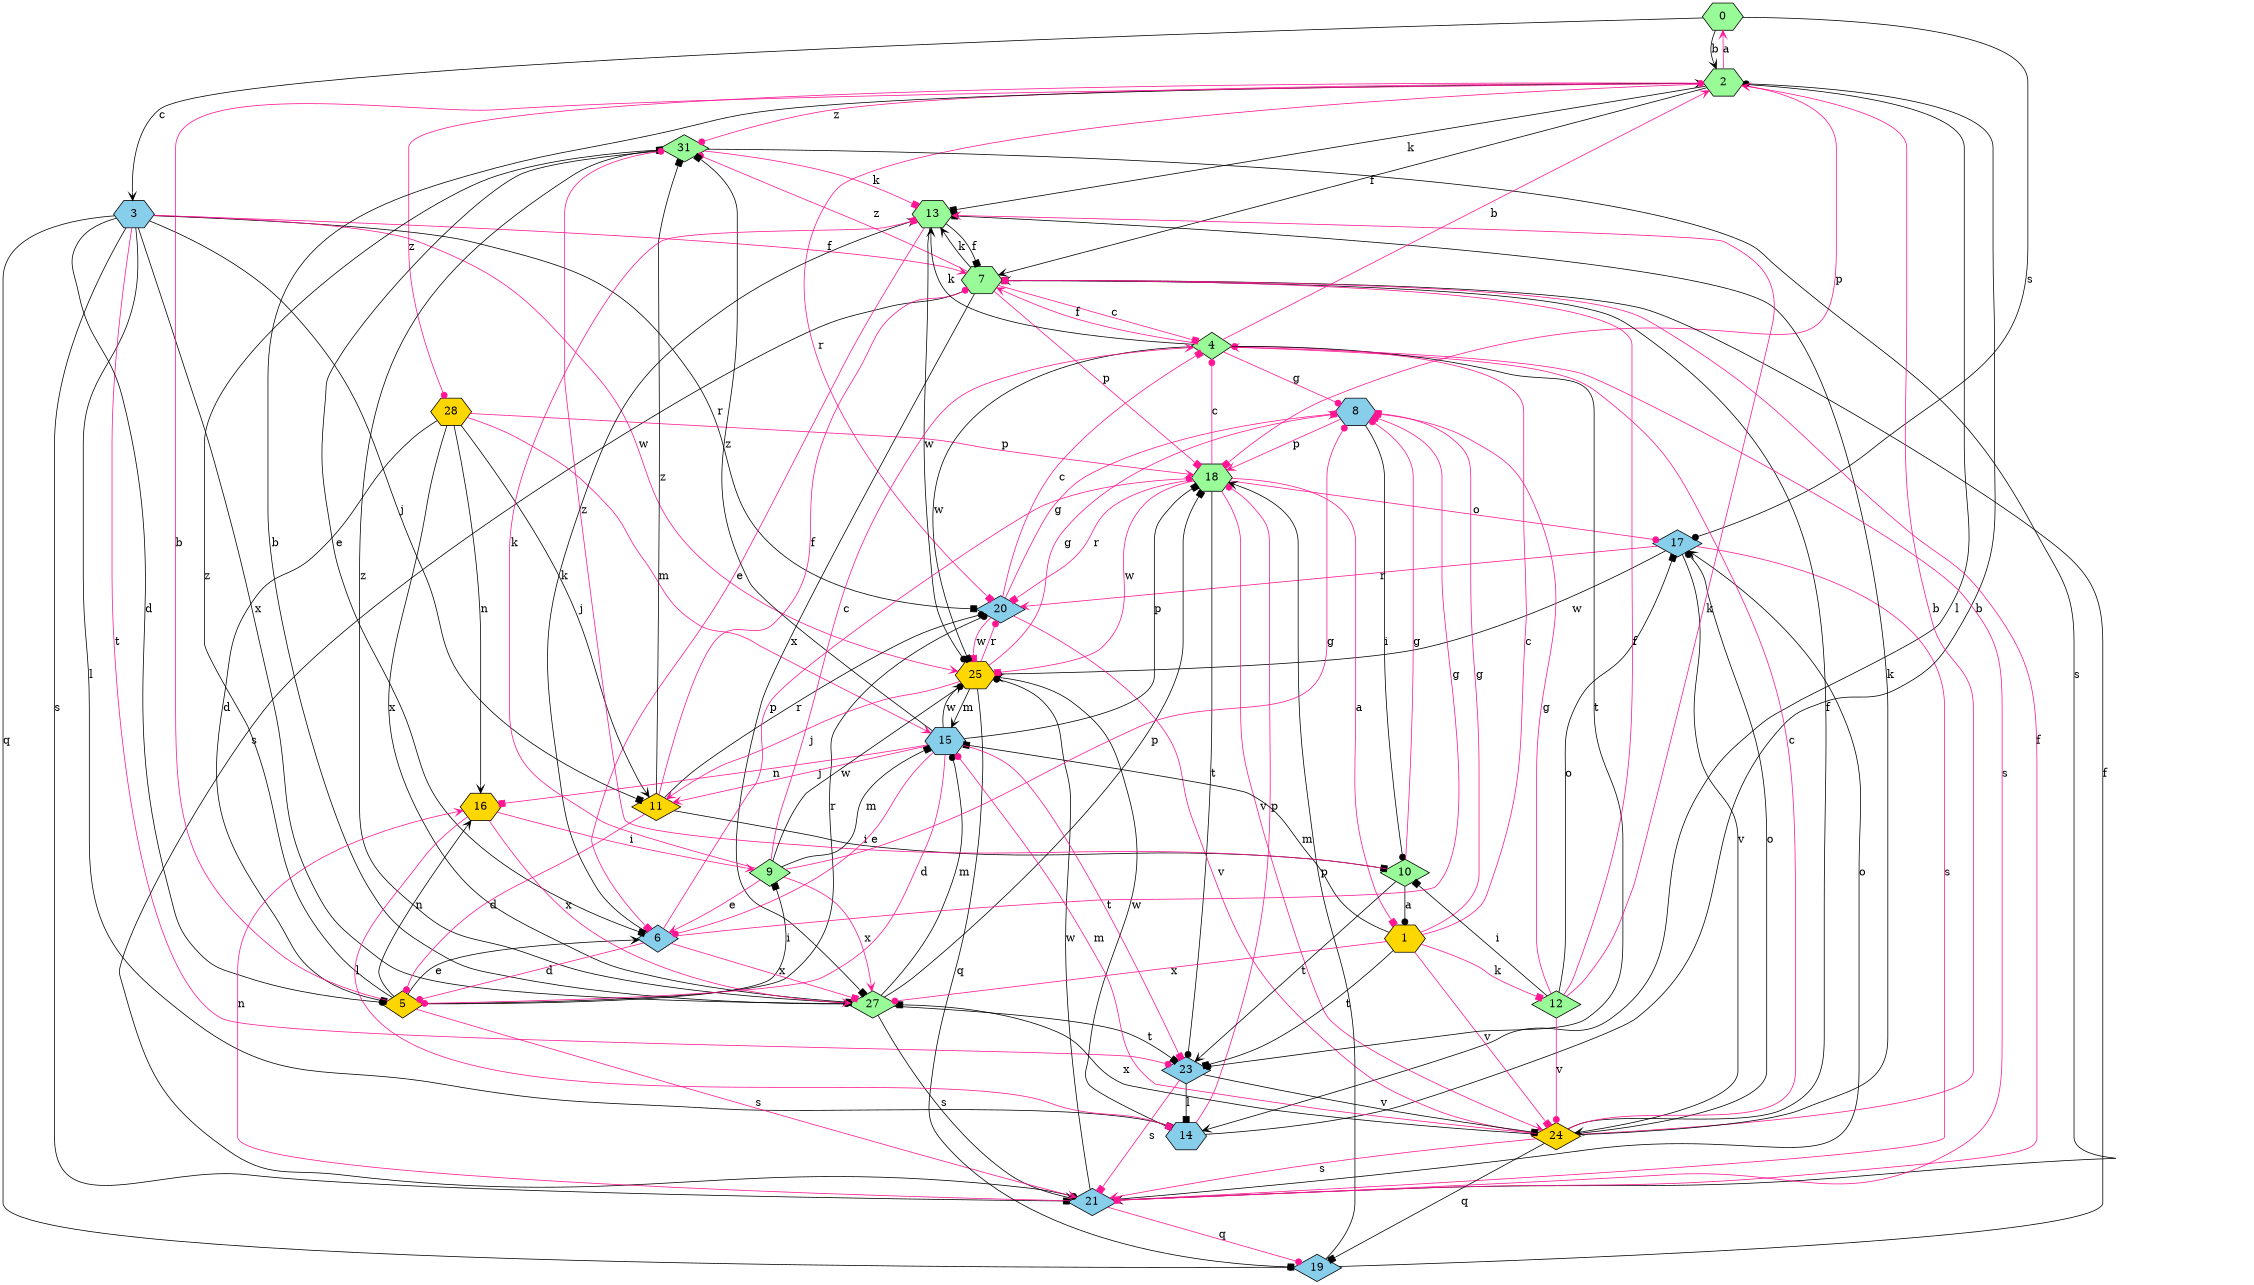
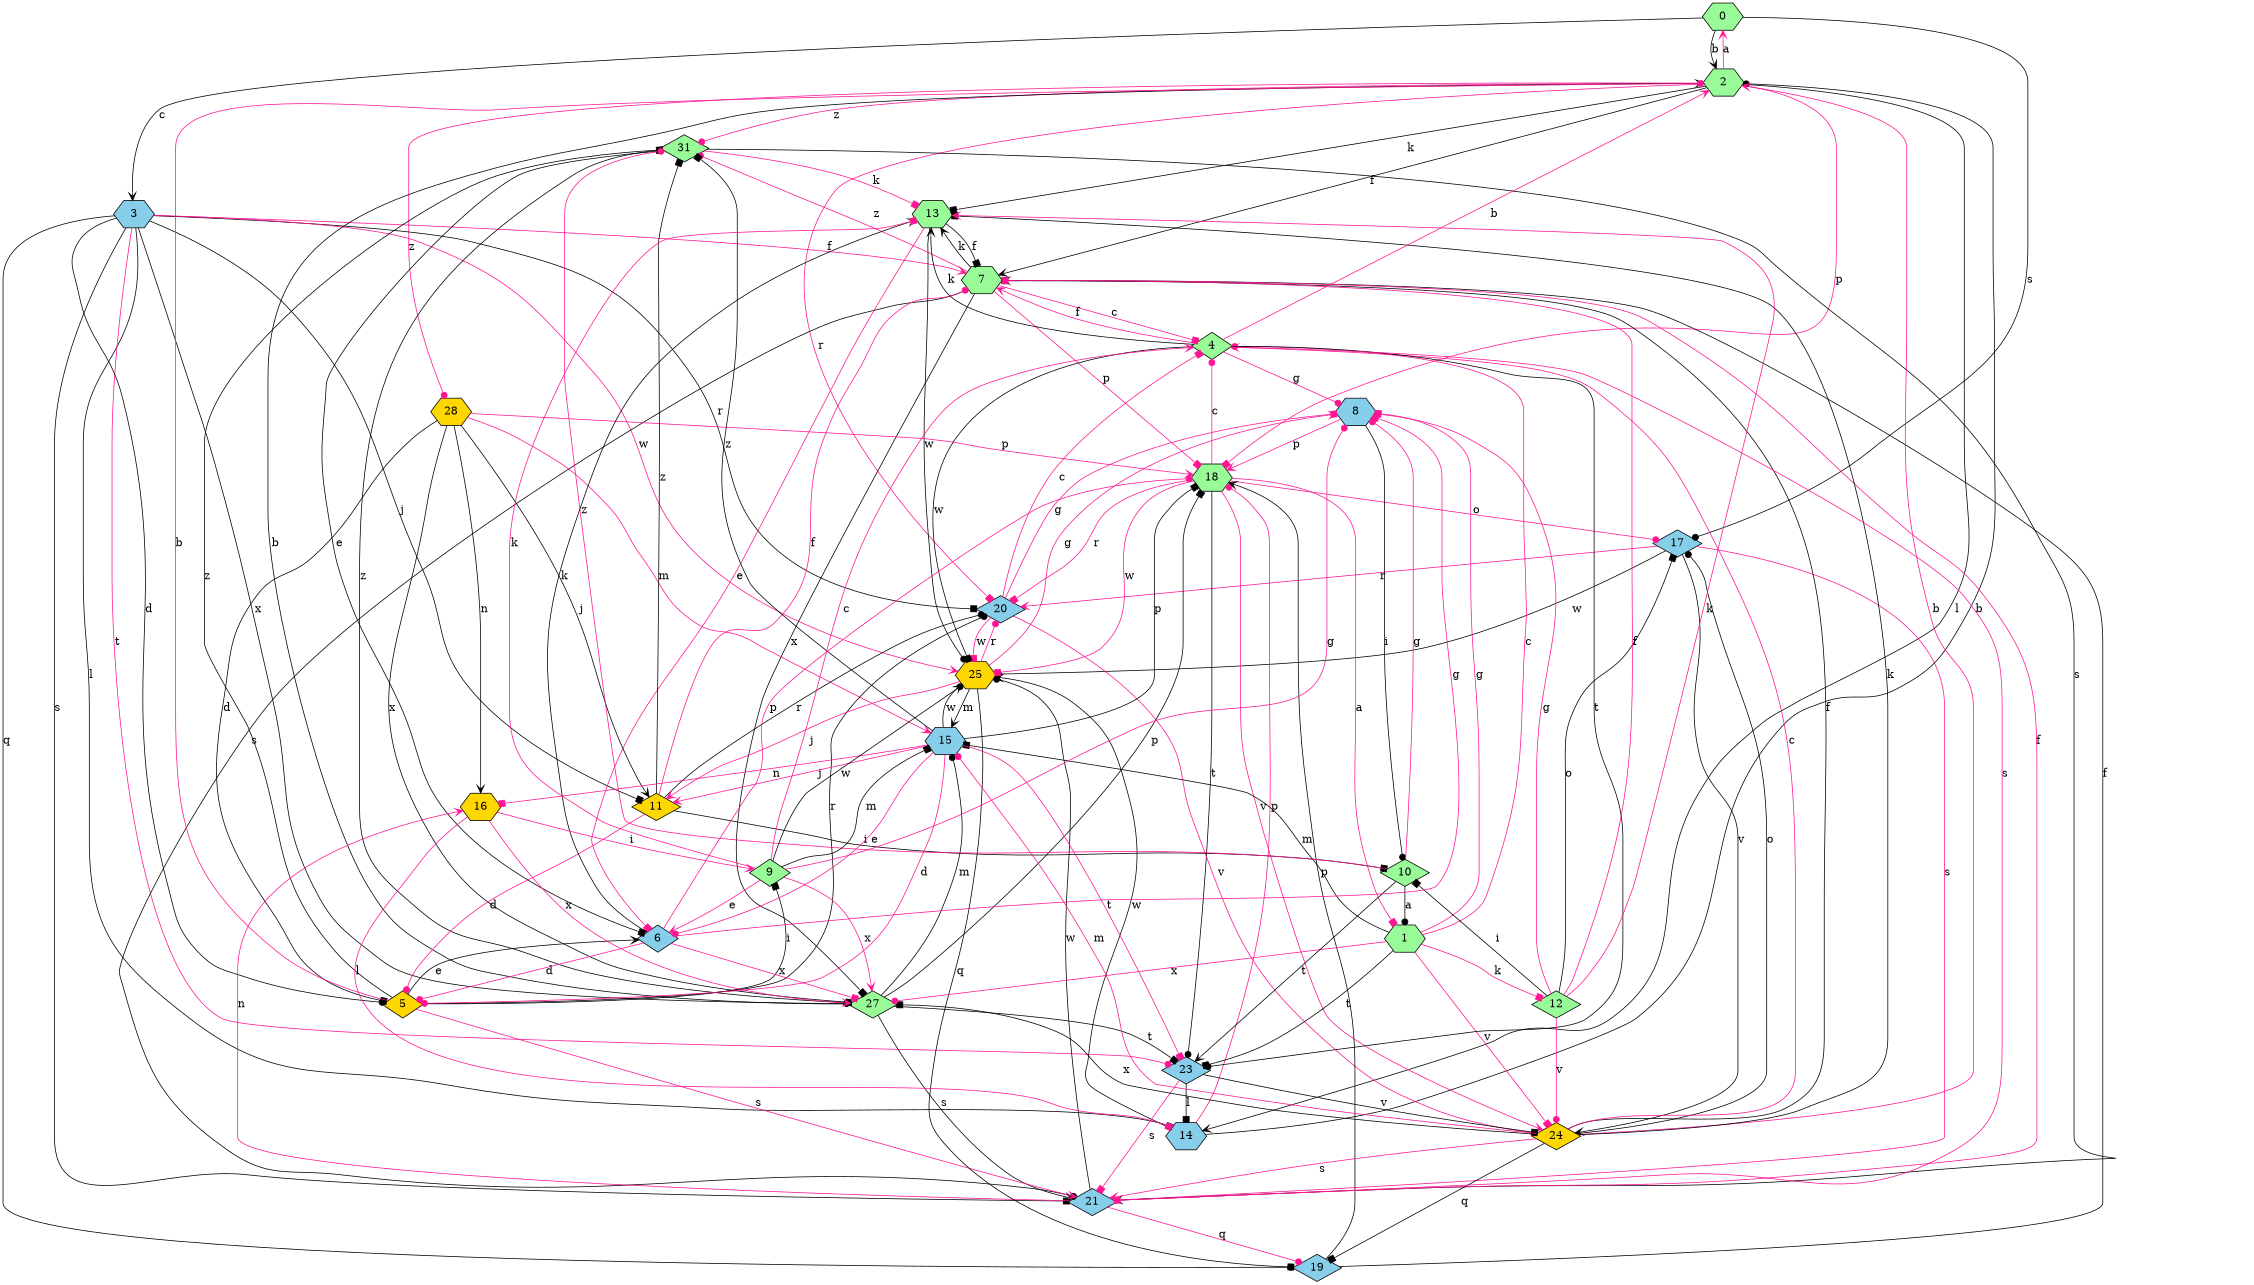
edge "5" -> "16": removed, label "n"
node "1": fillcolor gold -> palegreen
edge "21" -> "17": removed, label "o"
